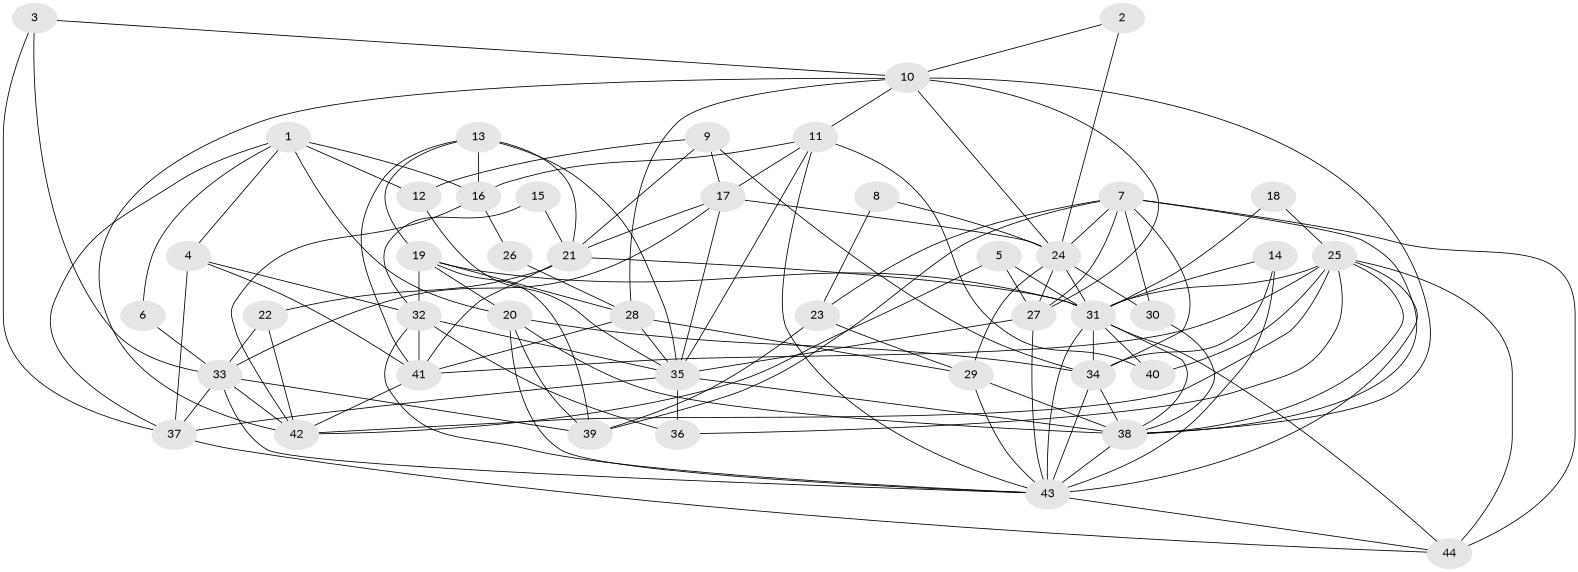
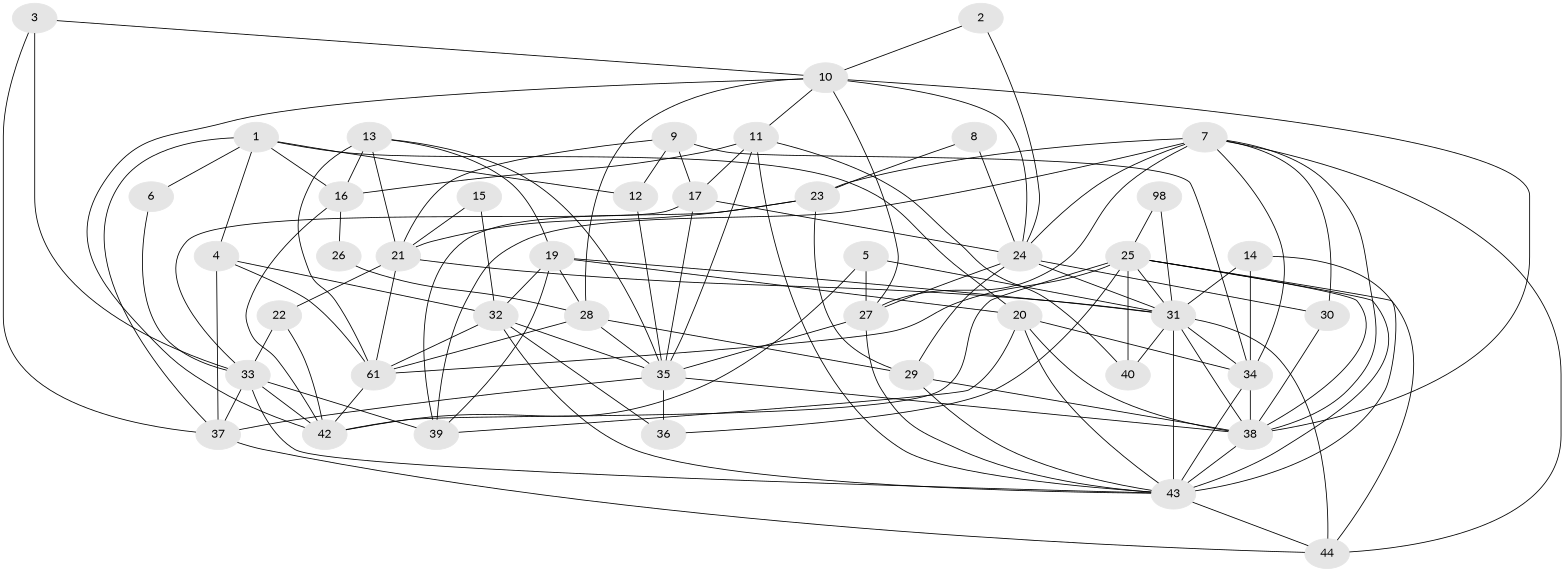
node "18": label "18" -> "98"
edge "17" -- "21": now "23" -- "21"
node "41": label "41" -> "61"
